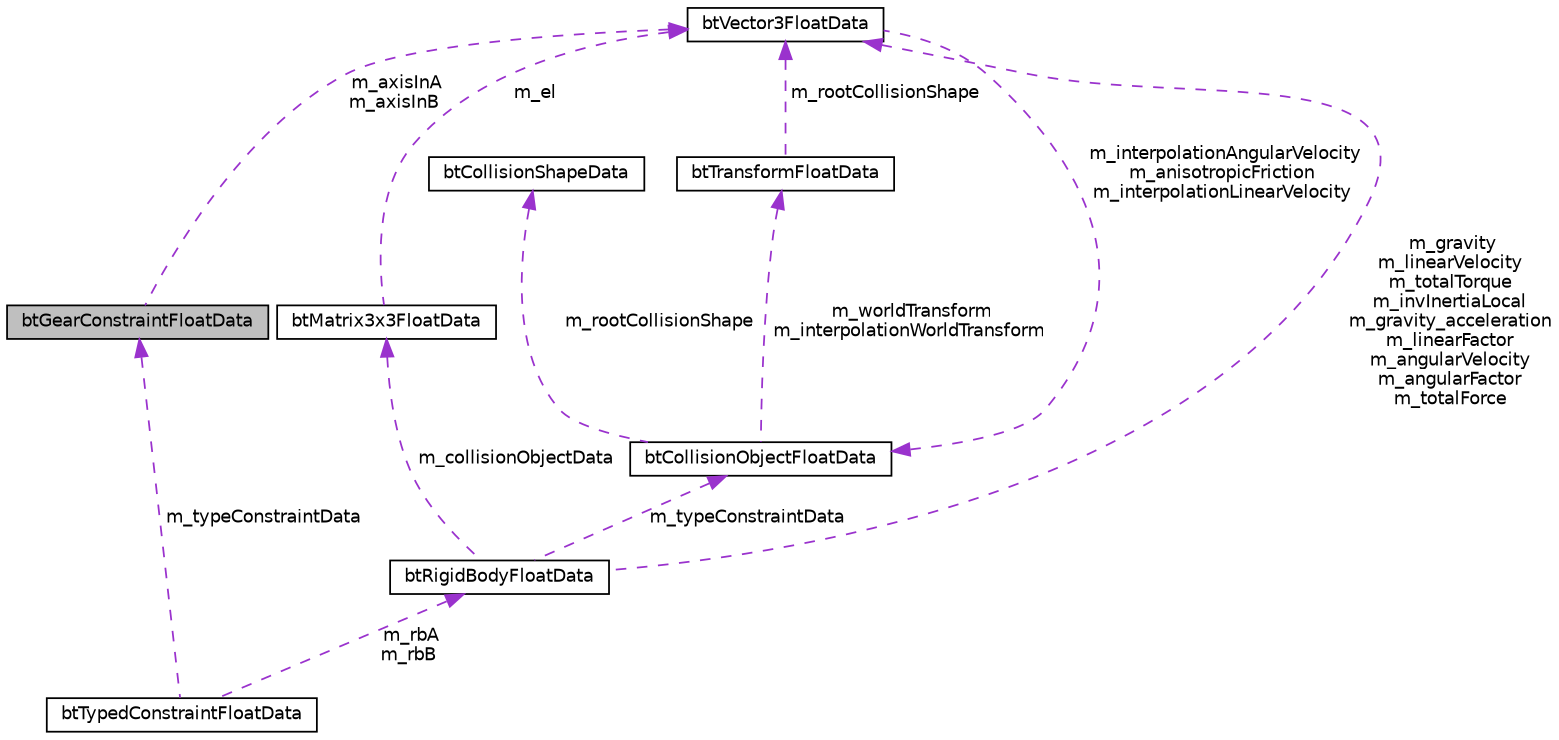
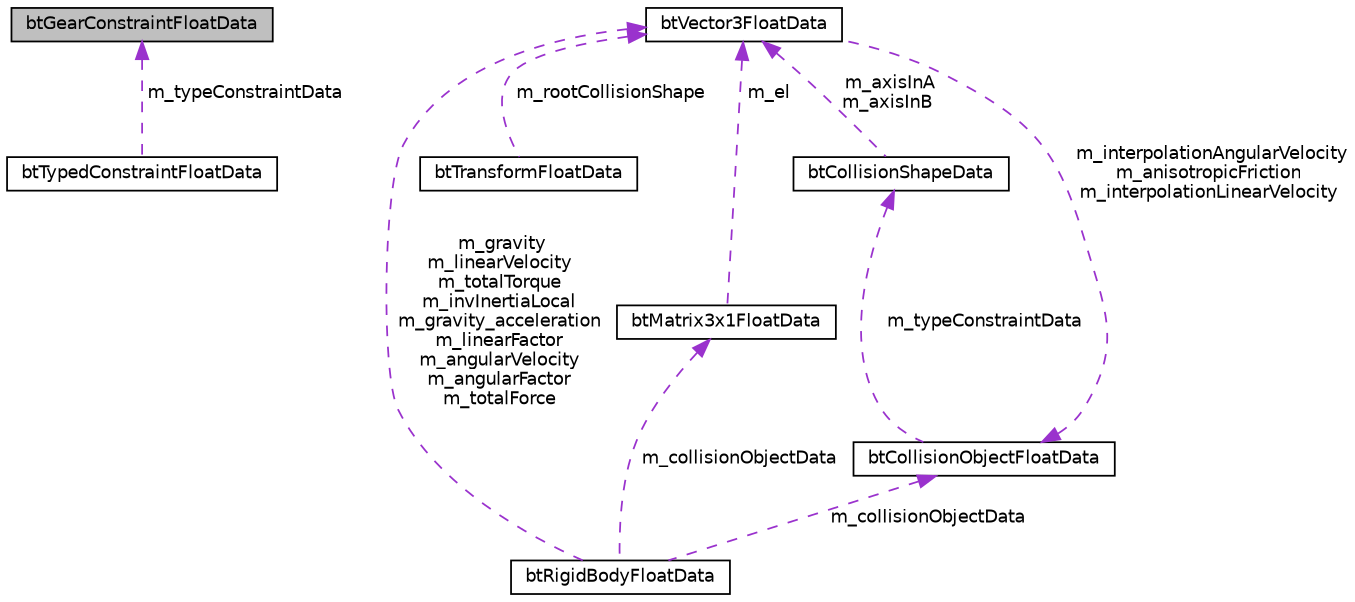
edge "btGearConstraintFloatData" -> "btVector3FloatData": now "btCollisionShapeData" -> "btVector3FloatData"
node "btMatrix3x3FloatData": label "btMatrix3x3FloatData" -> "btMatrix3x1FloatData"
edge "btCollisionObjectFloatData" -> "btCollisionShapeData": label " m_rootCollisionShape" -> " m_typeConstraintData"
edge "btCollisionObjectFloatData" -> "btTransformFloatData": removed, label "m_worldTransform m_interpolationWorldTransform"
edge "btRigidBodyFloatData" -> "btCollisionObjectFloatData": label " m_typeConstraintData" -> " m_collisionObjectData"
edge "btTypedConstraintFloatData" -> "btRigidBodyFloatData": removed, label "m_rbA m_rbB"
